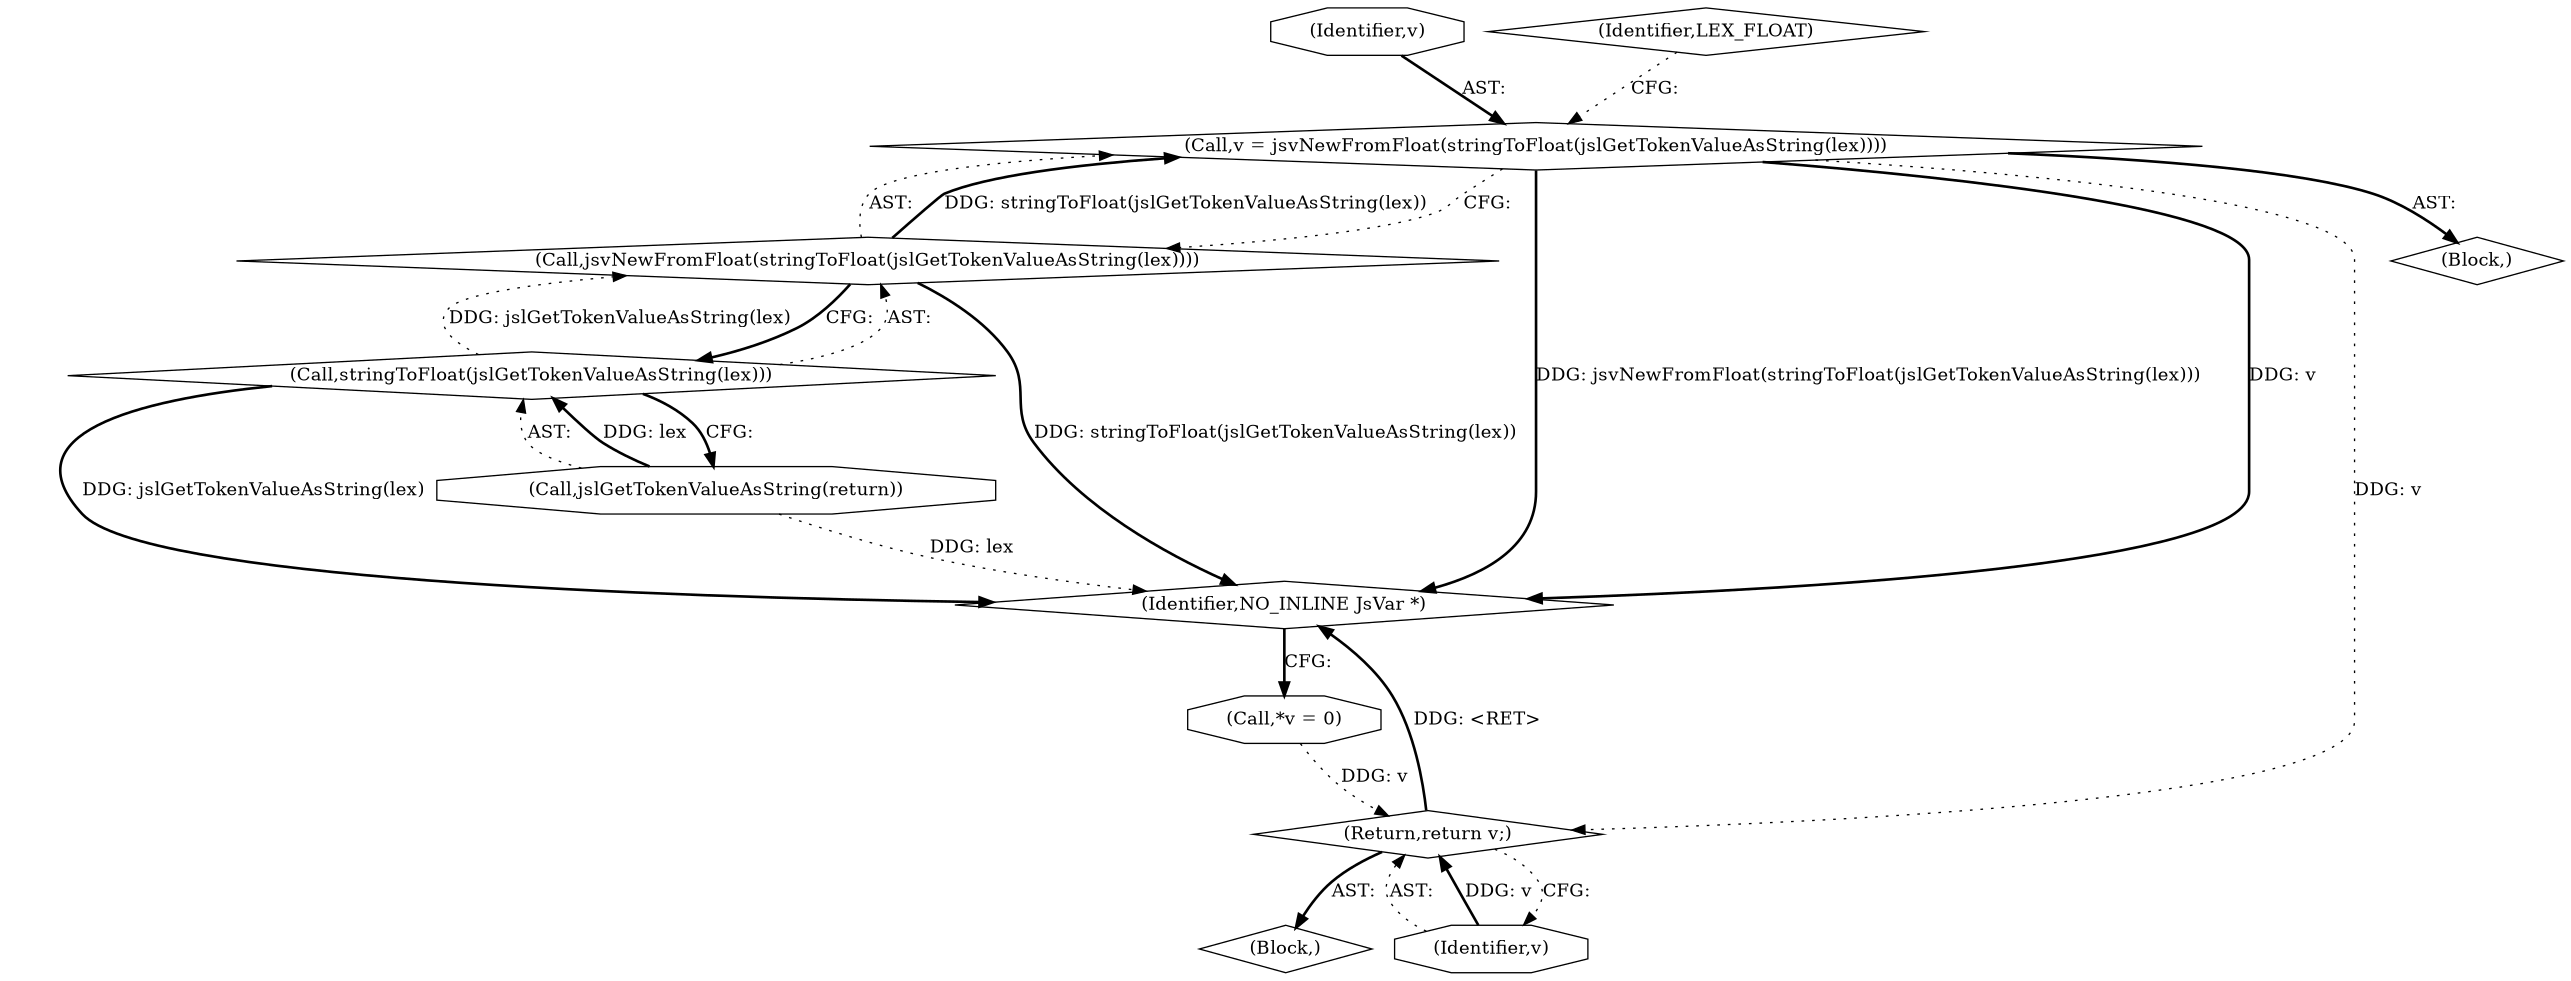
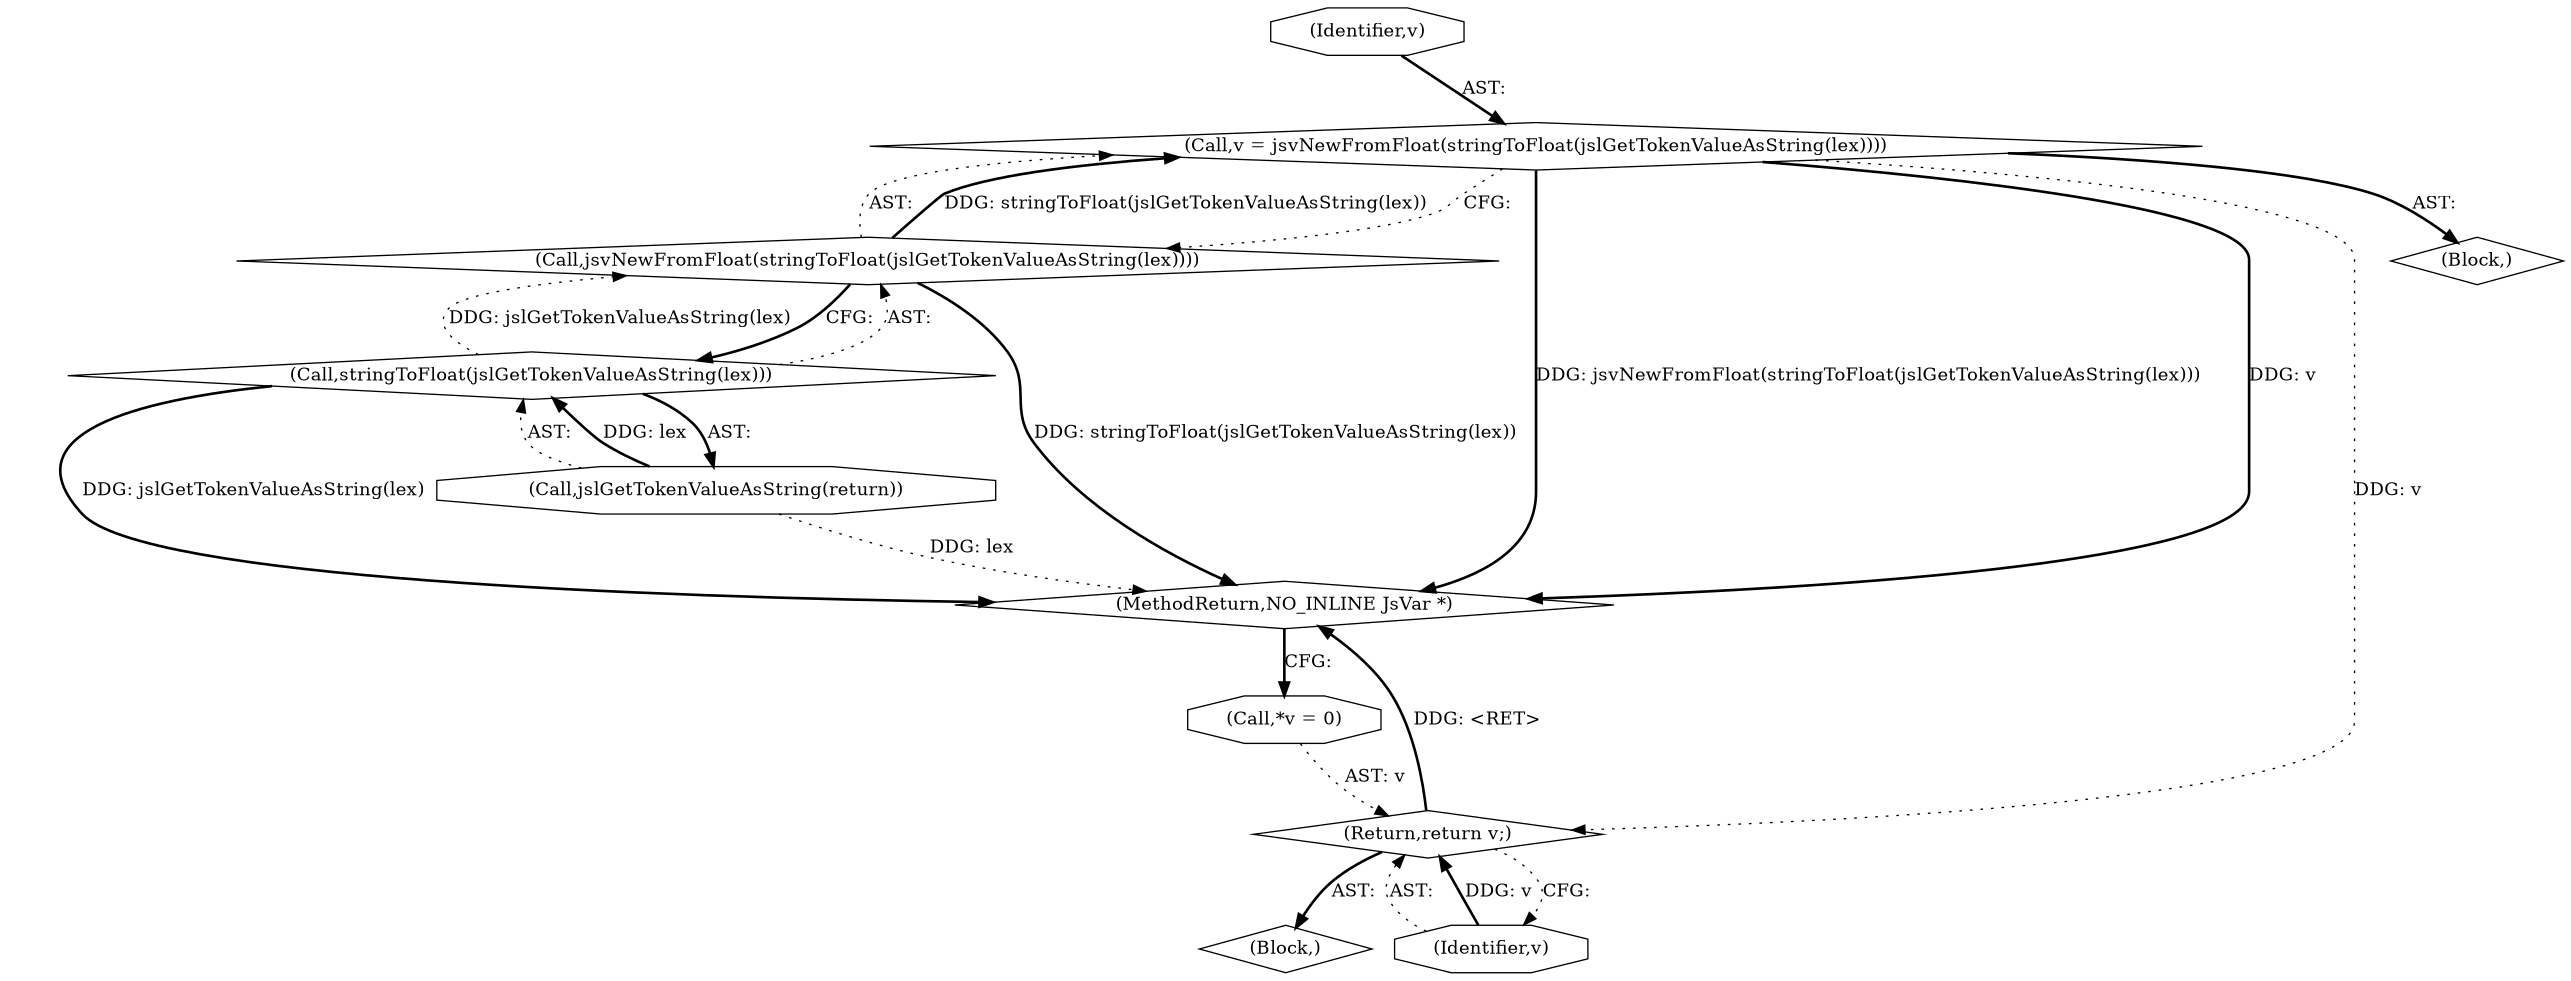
node "(Identifier,LEX_FLOAT)": removed
edge "(Call,stringToFloat(jslGetTokenValueAsString(lex)))" -> "(Call,jslGetTokenValueAsString(return))": label "CFG: " -> "AST: "
node "(Identifier,NO_INLINE JsVar *)": label "(Identifier,NO_INLINE JsVar *)" -> "(MethodReturn,NO_INLINE JsVar *)"
edge "(Call,*v = 0)" -> "(Return,return v;)": label "DDG: v" -> "AST: v"
